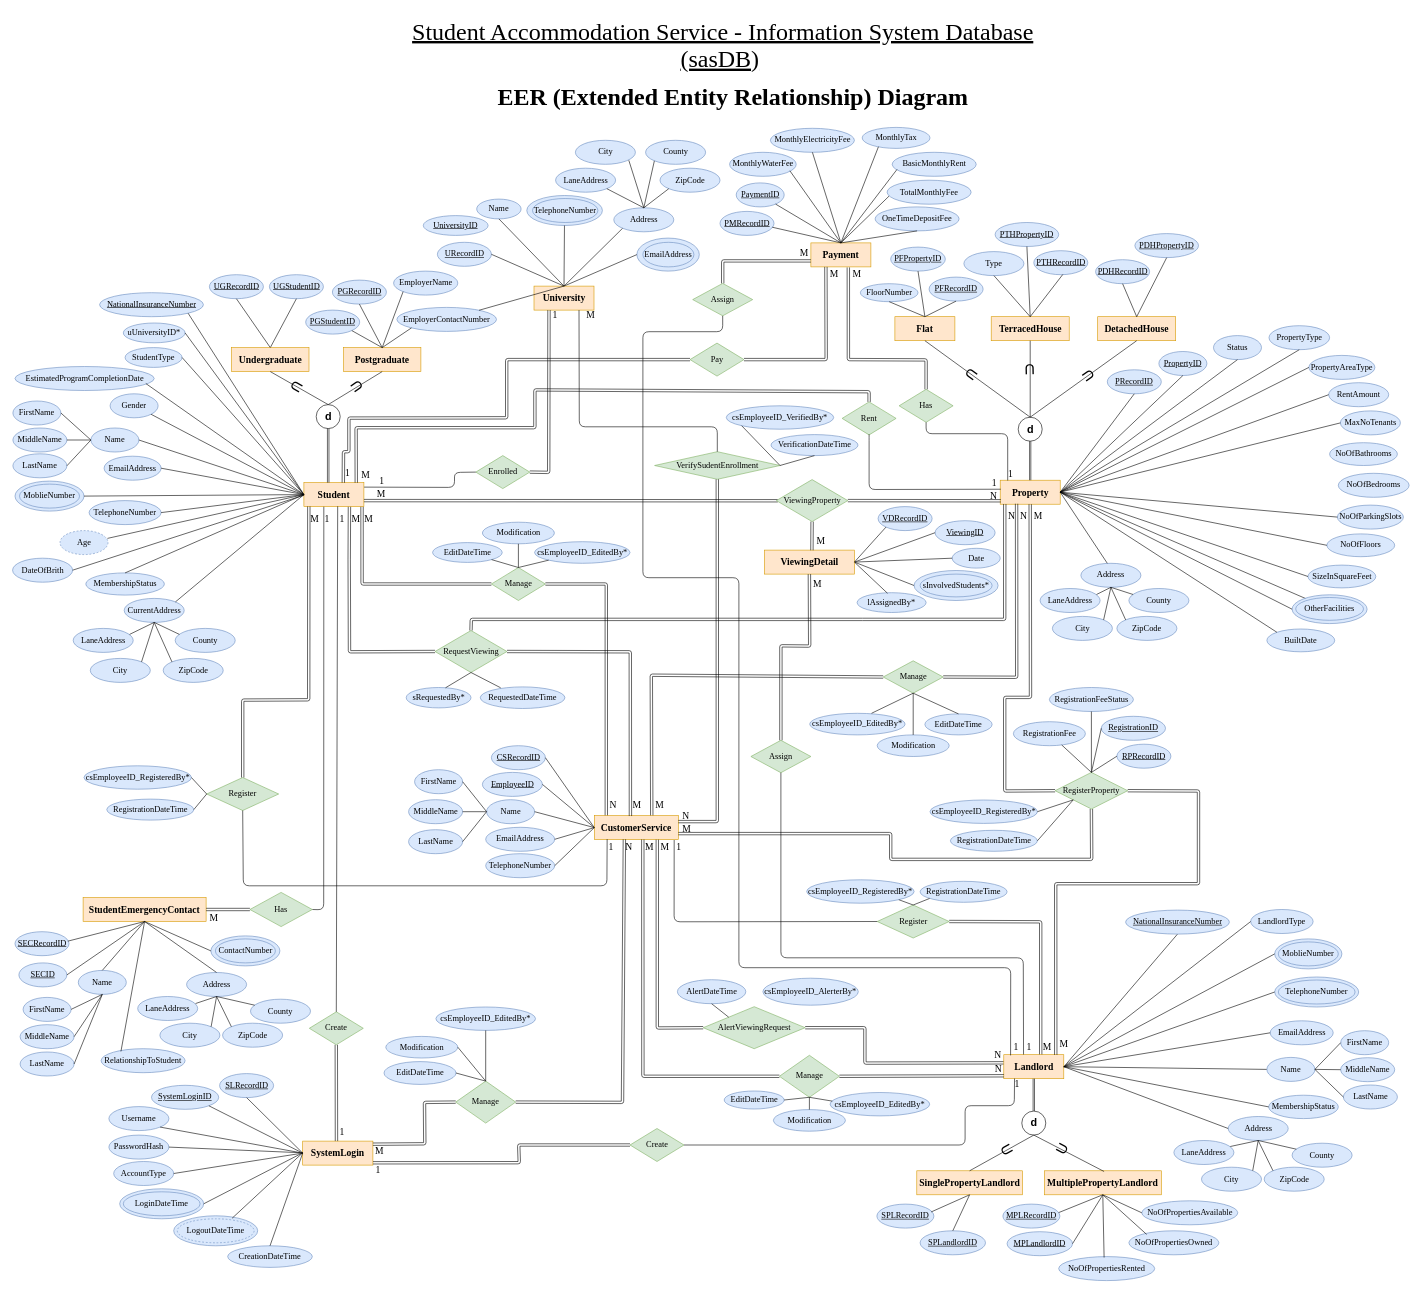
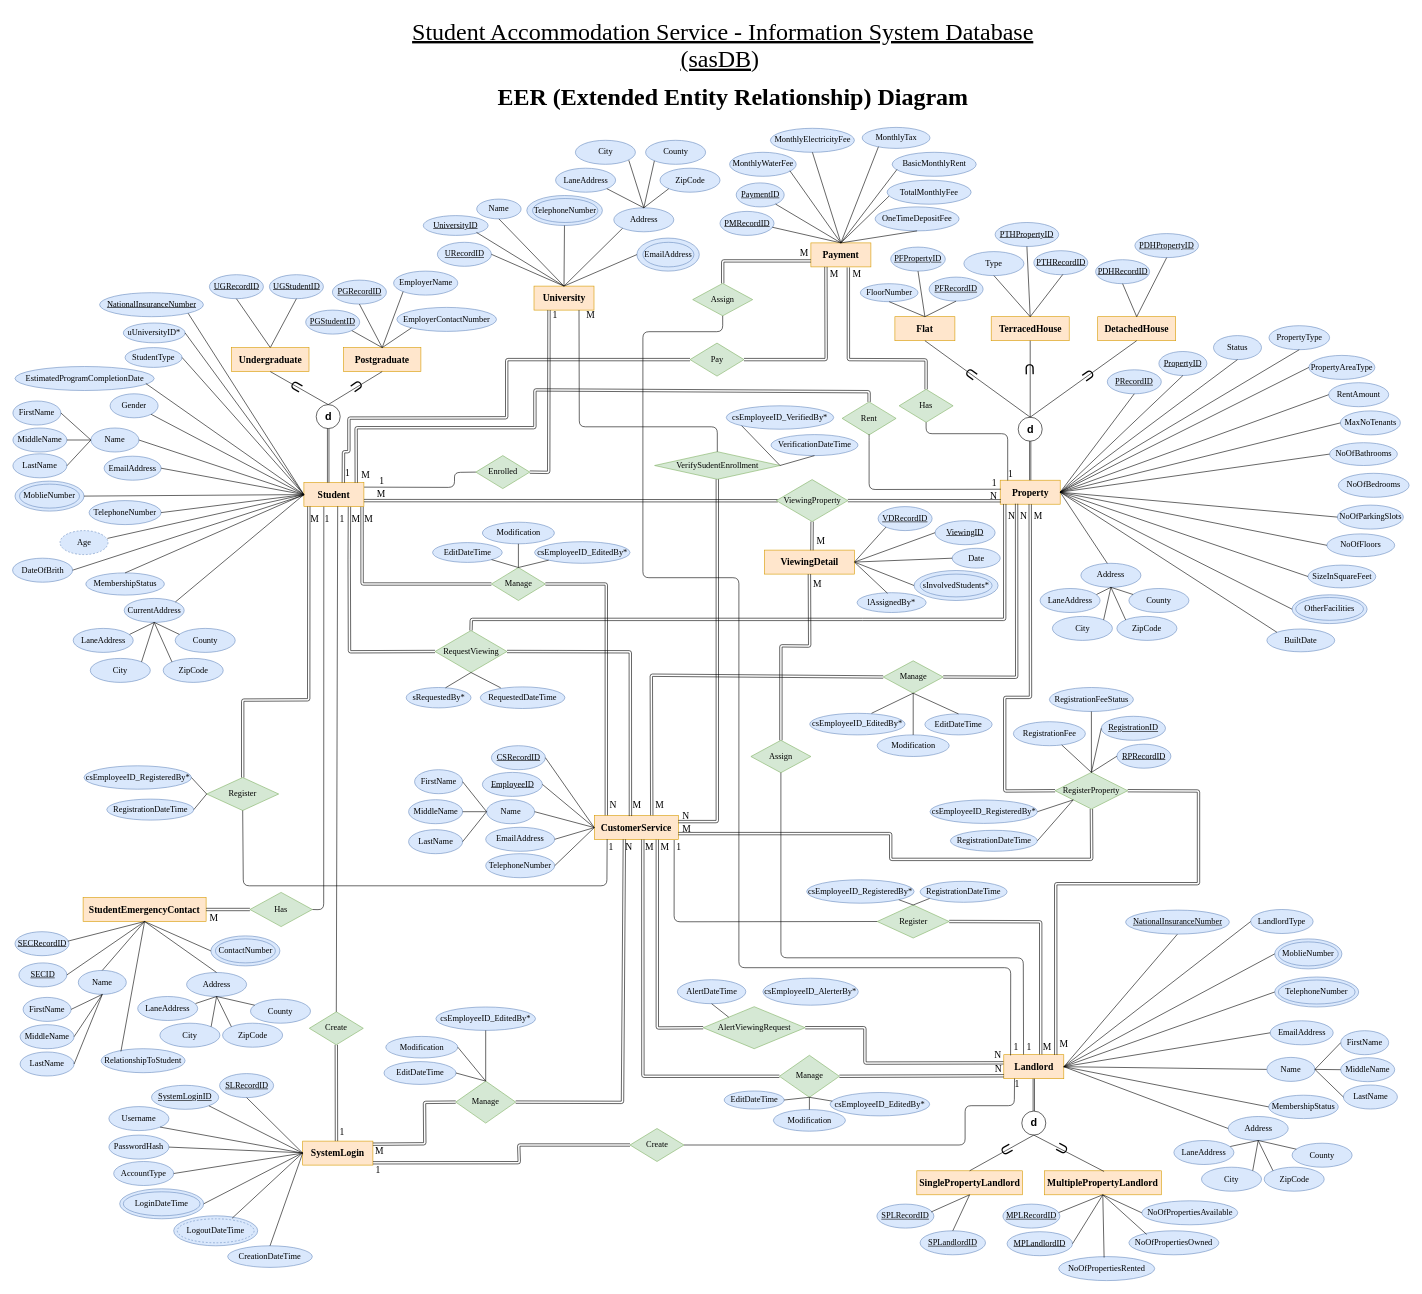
edge "University" -- "EmployerContactNumber": now "University" -- "UniversityID"
edge "Property" -- "OtherFacilities": now "Property" -- "NoOfBathrooms"
